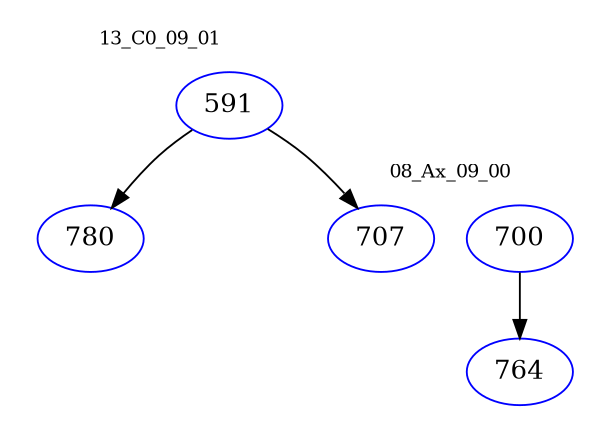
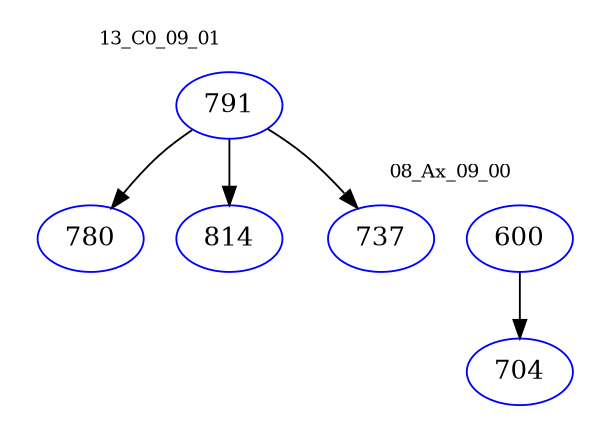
node "591": label "591" -> "791"
node "814": added
node "707": label "707" -> "737"
node "700": label "700" -> "600"
node "764": label "764" -> "704"
